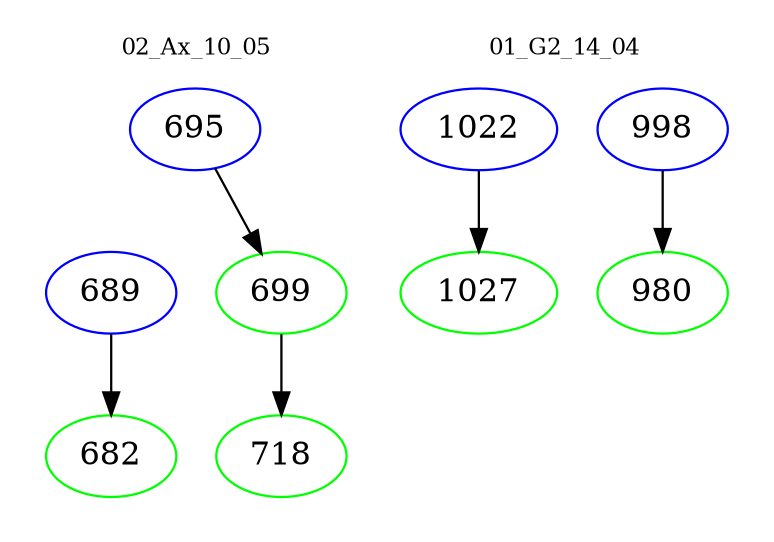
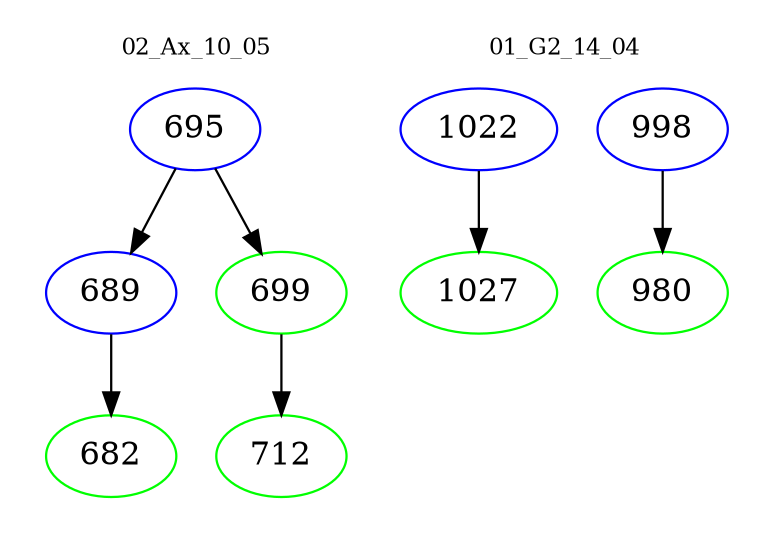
edge "695" -> "689": added
node "718": label "718" -> "712"
